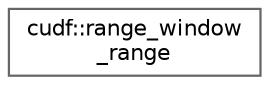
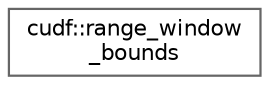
node "cudf::range_window _range": label "cudf::range_window _range" -> "cudf::range_window _bounds"
